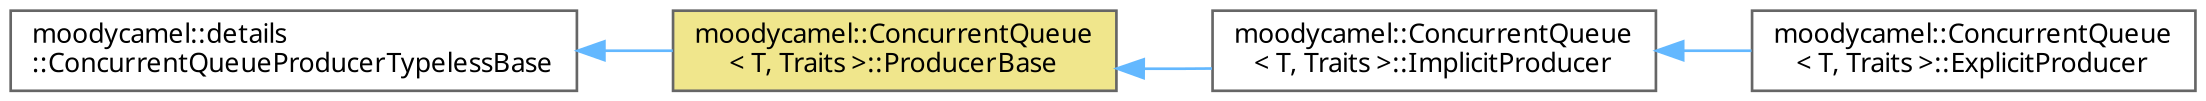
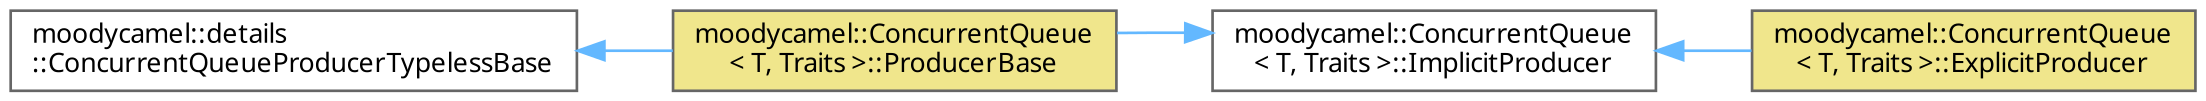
node "moodycamel::ConcurrentQueue < T, Traits >::ExplicitProducer": fillcolor white -> khaki
edge "moodycamel::ConcurrentQueue < T, Traits >::ImplicitProducer" -> "moodycamel::ConcurrentQueue < T, Traits >::ProducerBase": reversed
